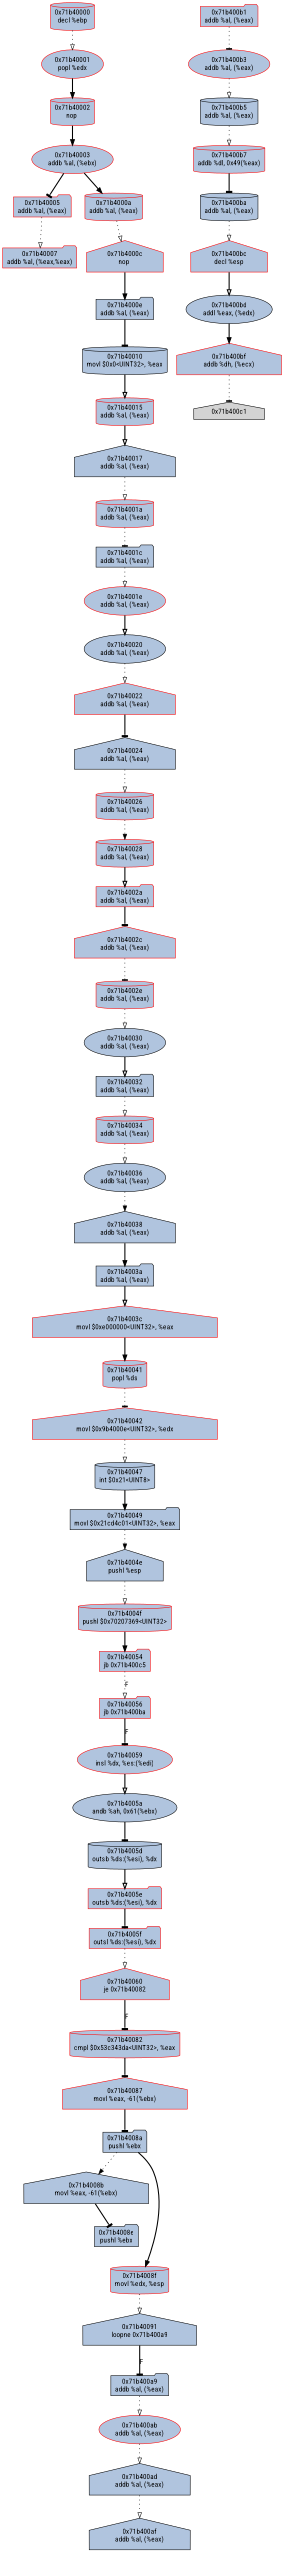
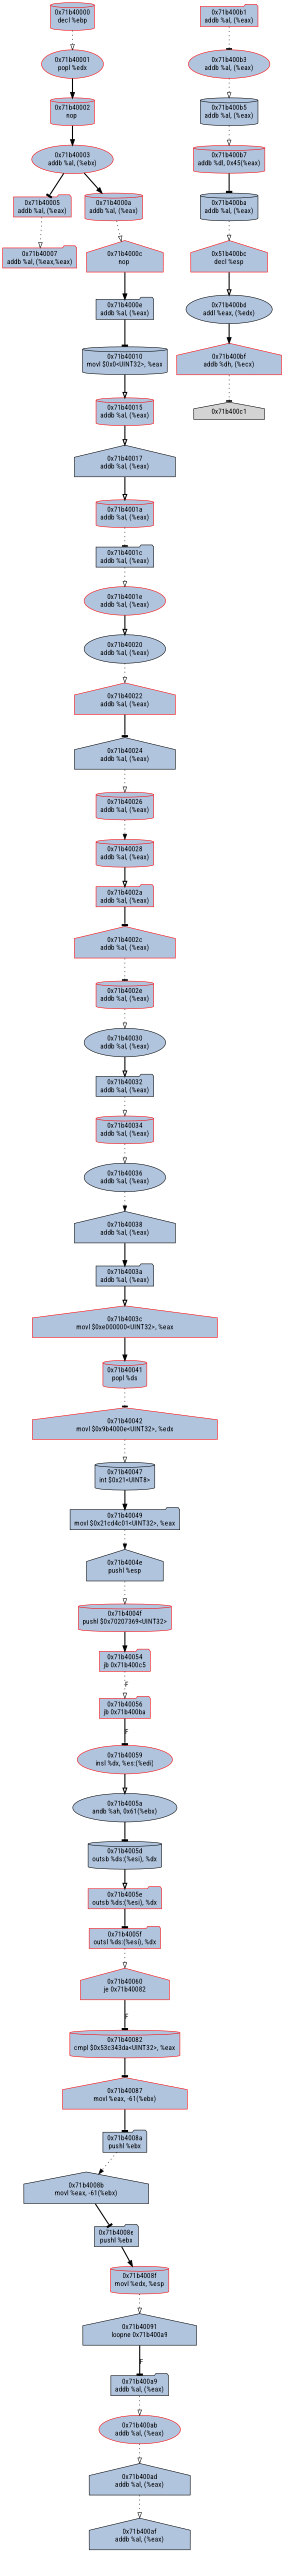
node "0x71b400b7 addb %dl, 0x49(%eax)": label "0x71b400b7 addb %dl, 0x49(%eax)" -> "0x71b400b7 addb %dl, 0x45(%eax)"
node "0x71b400bc decl %esp": label "0x71b400bc decl %esp" -> "0x51b400bc decl %esp"
edge "0x71b40017 addb %al, (%eax)" -> "0x71b4001a addb %al, (%eax)": style dotted -> bold
edge "0x71b4008a pushl %ebx" -> "0x71b4008f movl %edx, %esp": now "0x71b4008e pushl %ebx" -> "0x71b4008f movl %edx, %esp"
